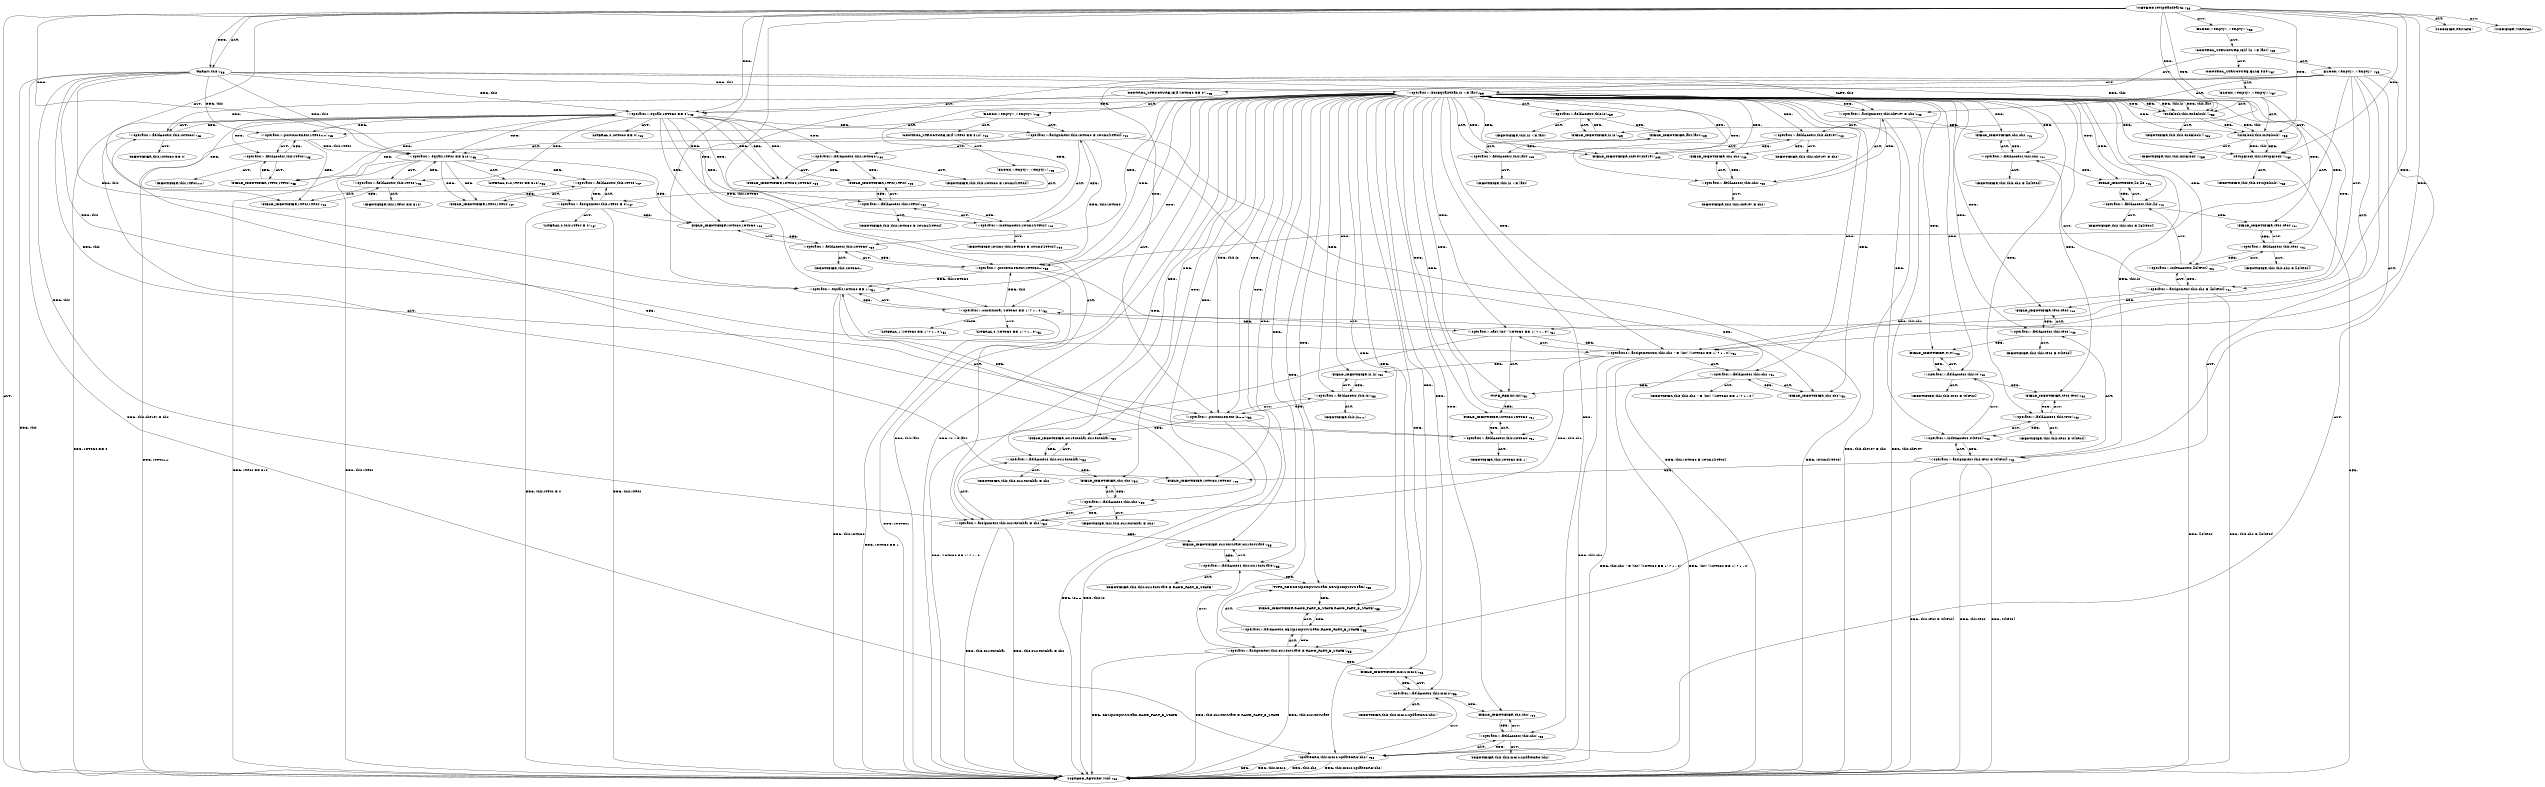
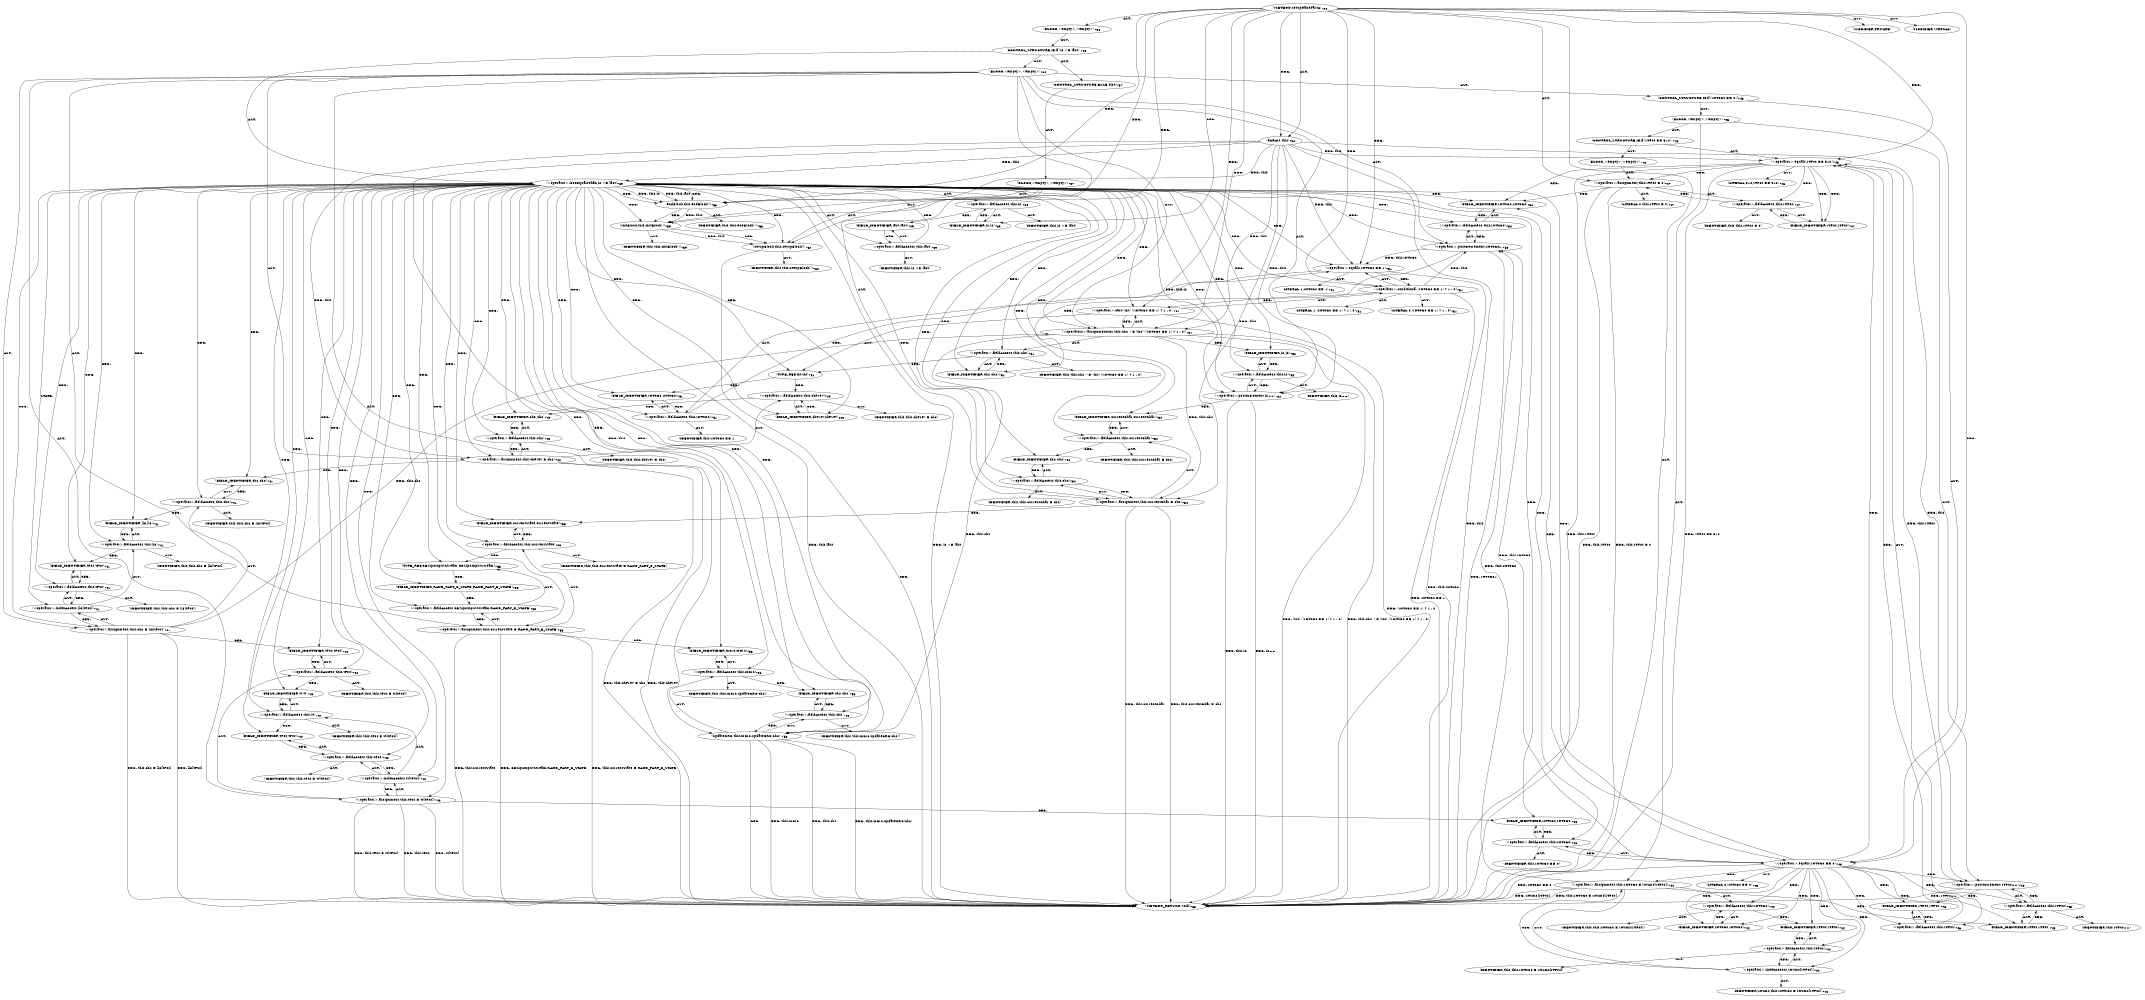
edge "(PARAM,this)" -> "(<operator>.equals,rNToGo == 0)": removed, label "DDG: this"
edge "(PARAM,this)" -> "(<operator>.assignment,this.chPrev = ch2)": label "PART: this" -> "DDG: this"
edge "(<operator>.lessEqualsThan,i2 <= last)" -> "(<operator>.fieldAccess,this.chPrev)": now "(TYPE_REF,int,int)" -> "(<operator>.fieldAccess,this.chPrev)"
edge "(<operator>.equals,rTPos == 512)" -> "(<operator>.assignment,this.rTPos = 0)": added, label "CDG:"
edge "(<operator>.lessEqualsThan,i2 <= last)" -> "(<operator>.indexAccess,ll8[tPos])": label "CDG: " -> "STATE: "
node "(IDENTIFIER,this,rTPos == 512)": removed
node "(IDENTIFIER,this,this.rTPos = 0)": added
node "(IDENTIFIER,this,rNToGo--)": removed
node "(<operator>.indexAccess,ll8[tPos])": text "441" -> "741"
edge "(<operator>.lessEqualsThan,i2 <= last)" -> "(<operator>.assignment,this.tPos = tt[tPos])": label "DDG: this.i2" -> "CDG: "
node "(LITERAL,1,rNToGo == 1)": added
edge "(<operator>.conditional,(rNToGo == 1) ? 1 : 0)" -> "(LITERAL,1,(rNToGo == 1) ? 1 : 0)": label "STATE: " -> "AST: "
edge "(PARAM,this)" -> "(updateCRC,this.mCrc.updateCRC(ch2))": label "DDG: this.chPrev = ch2" -> "DDG: this"
edge "(<operator>.fieldAccess,CBZip2InputStream.RAND_PART_B_STATE)" -> "(FIELD_IDENTIFIER,RAND_PART_B_STATE,RAND_PART_B_STATE)": removed, label "AST:"
